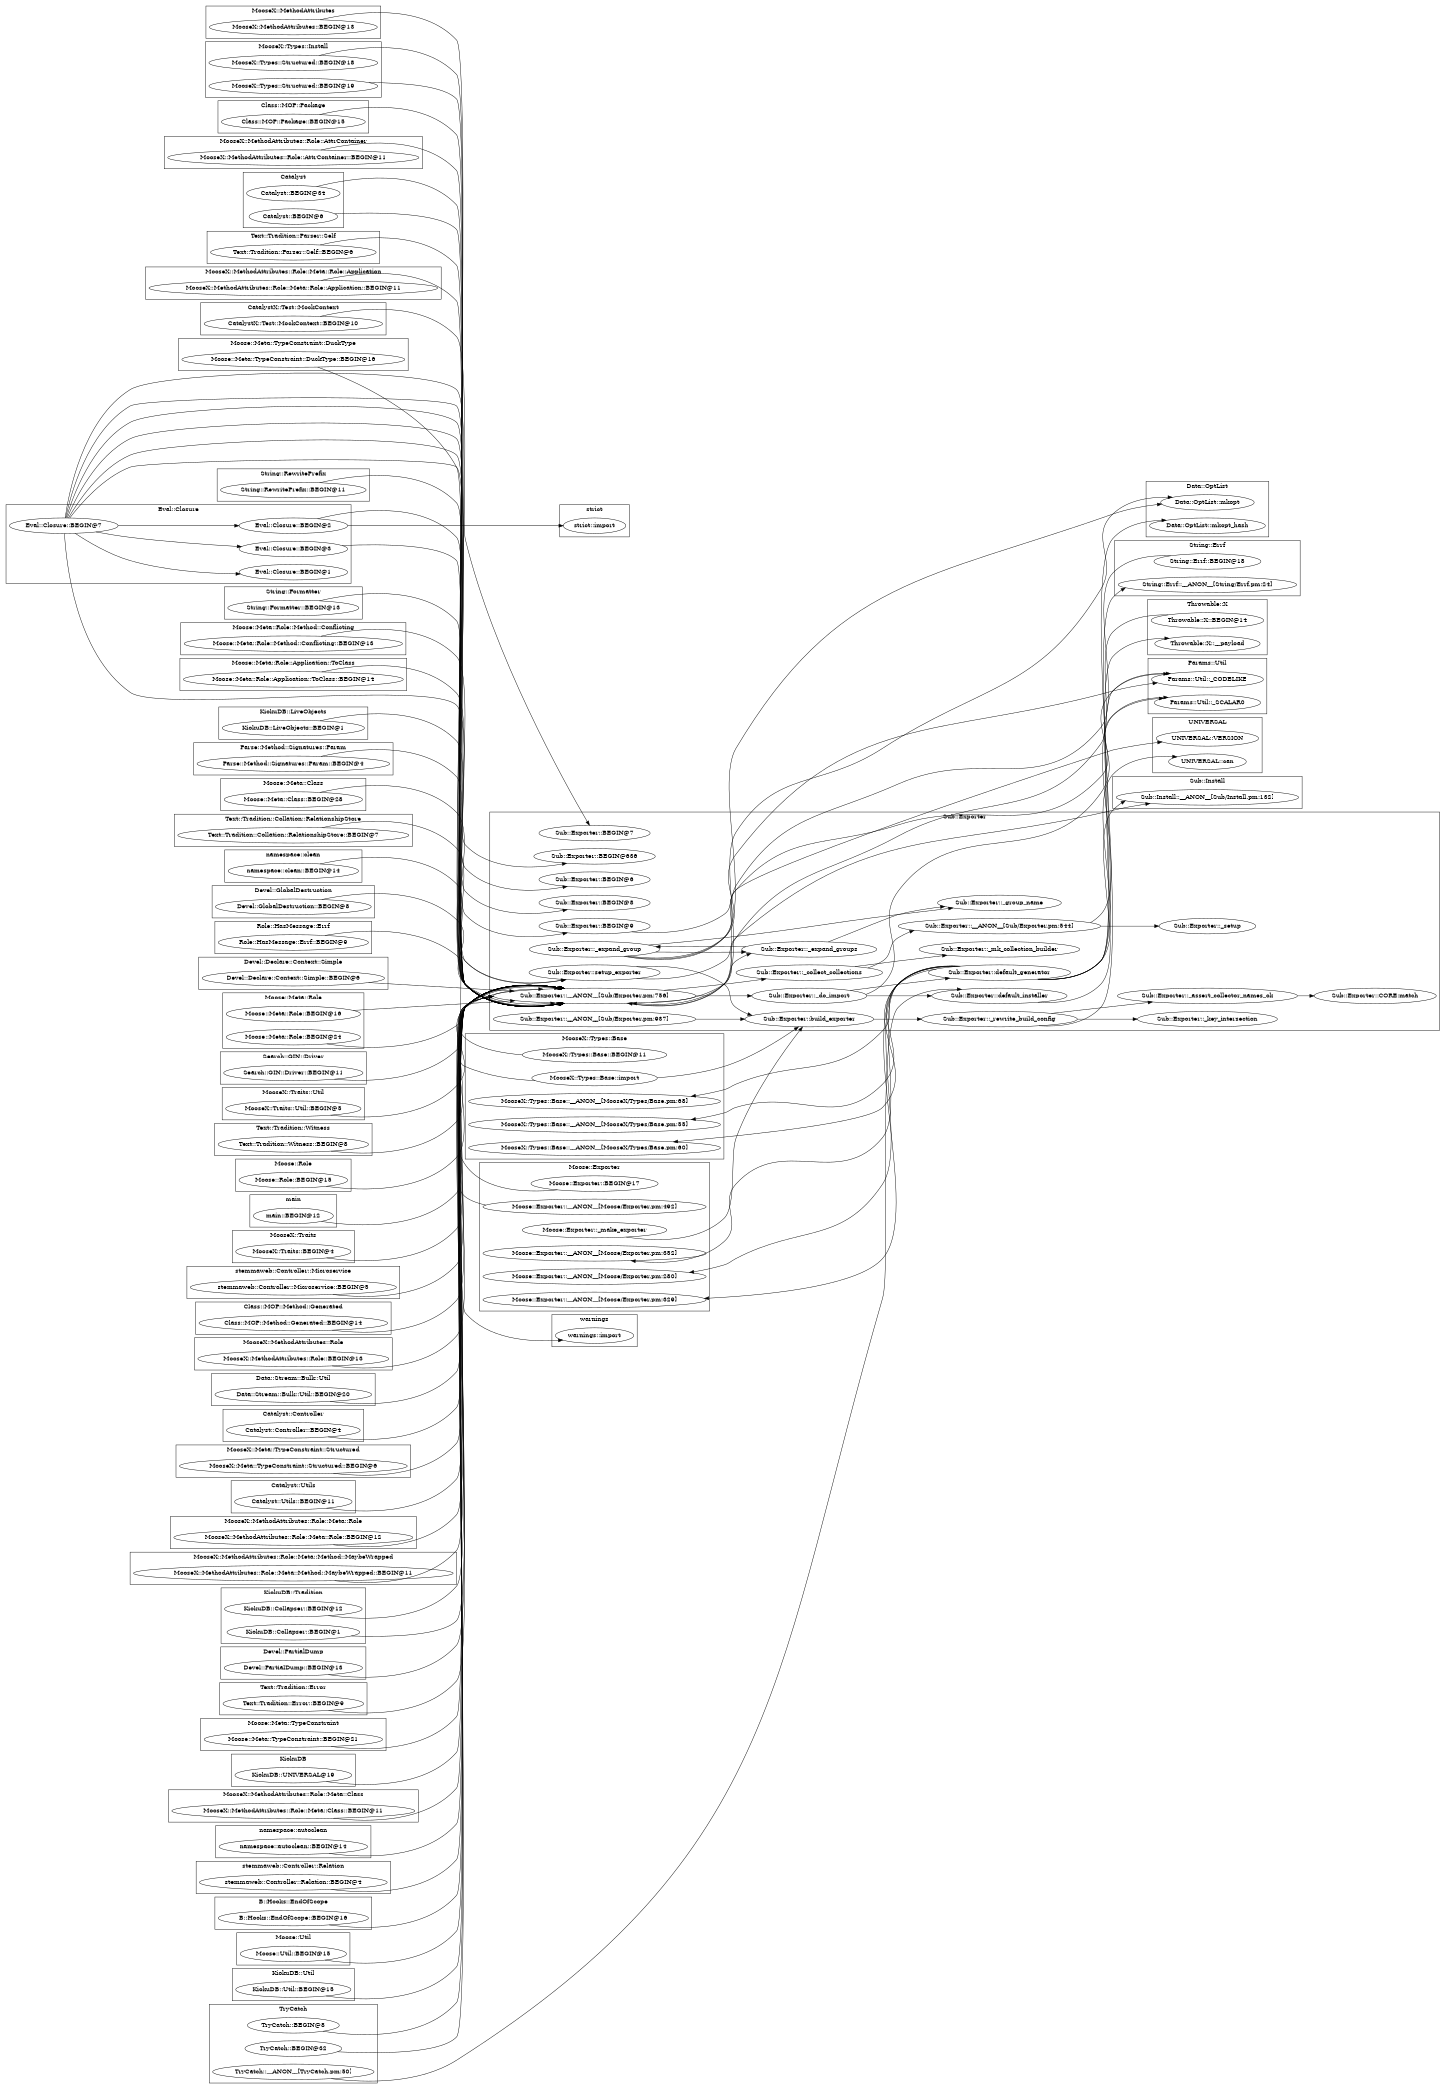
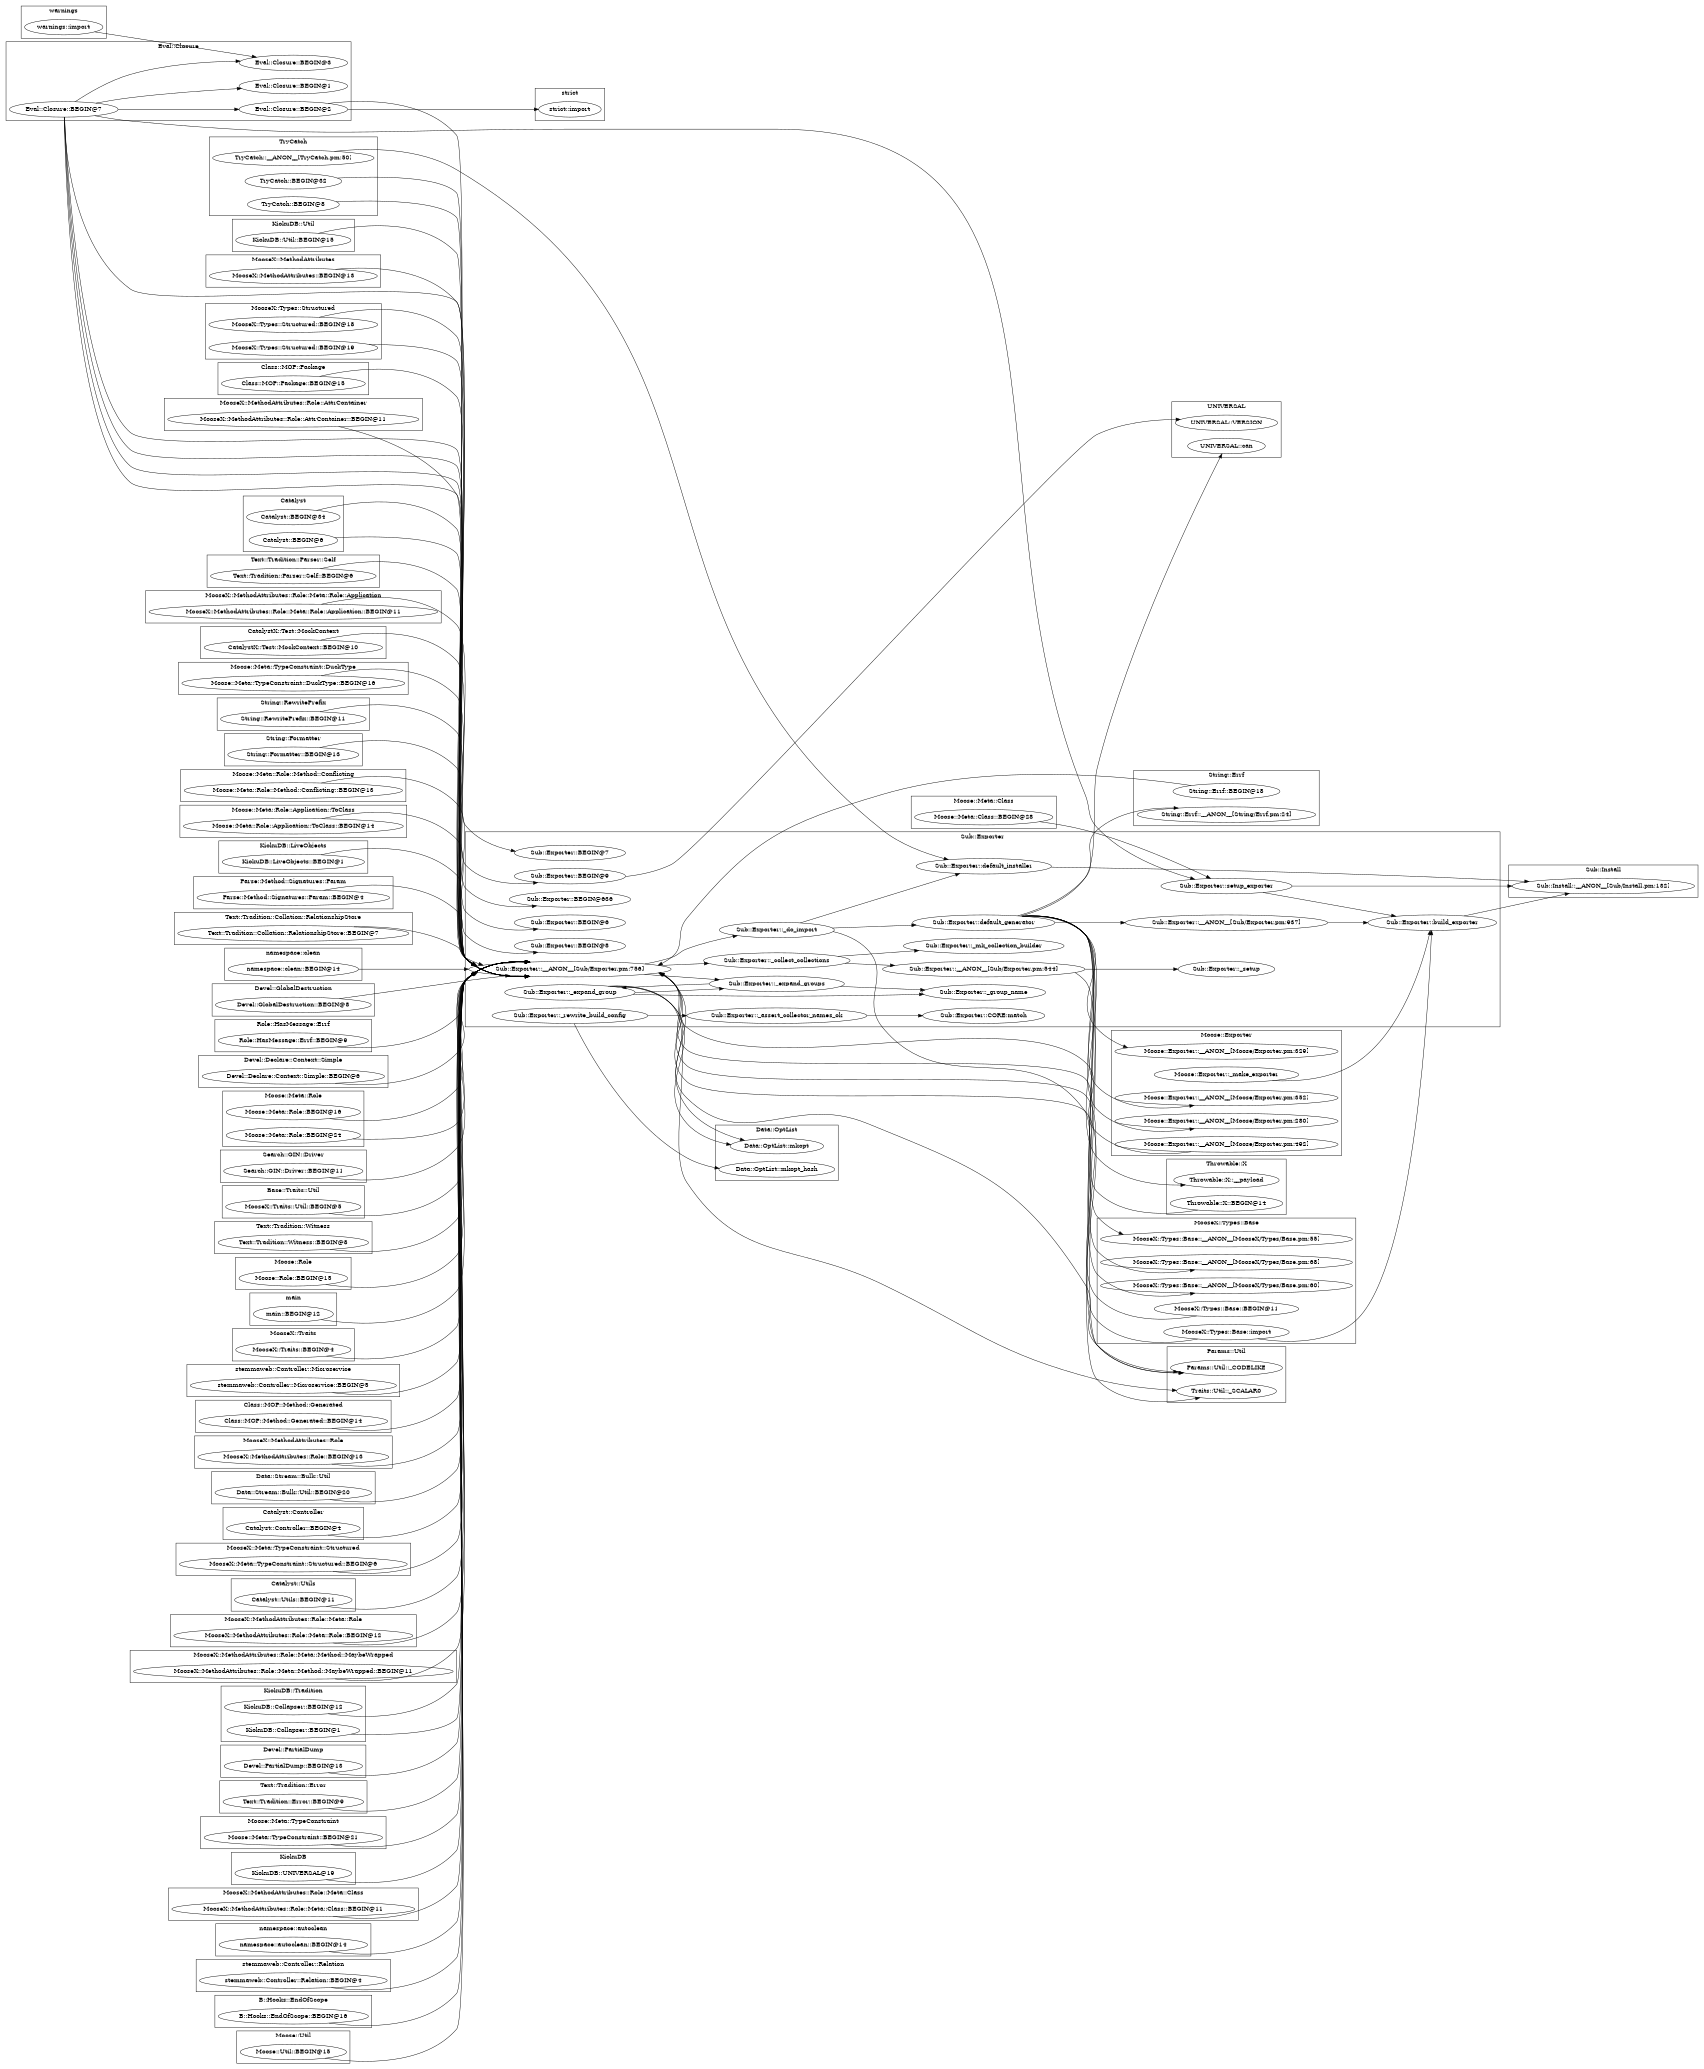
cluster "MooseX::Types::Install": label "MooseX::Types::Install" -> "MooseX::Types::Structured"
edge "Eval::Closure::BEGIN@7" -> "Sub::Exporter::__ANON__[Sub/Exporter.pm:756]": removed
node "Params::Util::_SCALAR0": label "Params::Util::_SCALAR0" -> "Traits::Util::_SCALAR0"
edge "Sub::Exporter::default_generator" -> "Sub::Exporter::__ANON__[Sub/Exporter.pm:937]": added
edge "Eval::Closure::BEGIN@3" -> "warnings::import": reversed
edge "Sub::Exporter::build_exporter" -> "Sub::Exporter::_rewrite_build_config": now "Sub::Exporter::build_exporter" -> "Sub::Install::__ANON__[Sub/Install.pm:132]"
node "Sub::Exporter::_key_intersection": removed
cluster "MooseX::Traits::Util": label "MooseX::Traits::Util" -> "Base::Traits::Util"
node "Moose::Exporter::BEGIN@17": removed
